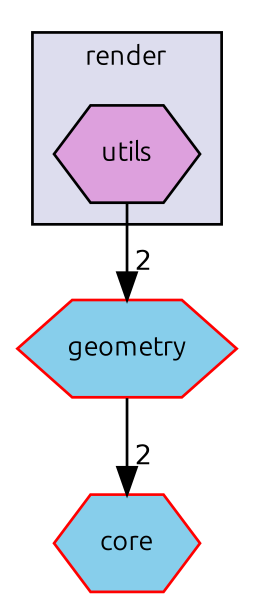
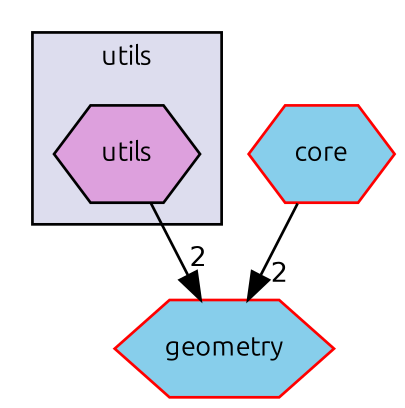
cluster "render": label "render" -> "utils"
edge "geometry" -> "core": reversed
